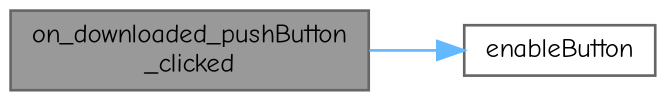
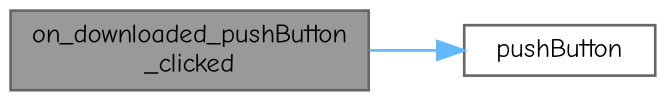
node "enableButton": label "enableButton" -> "pushButton"
